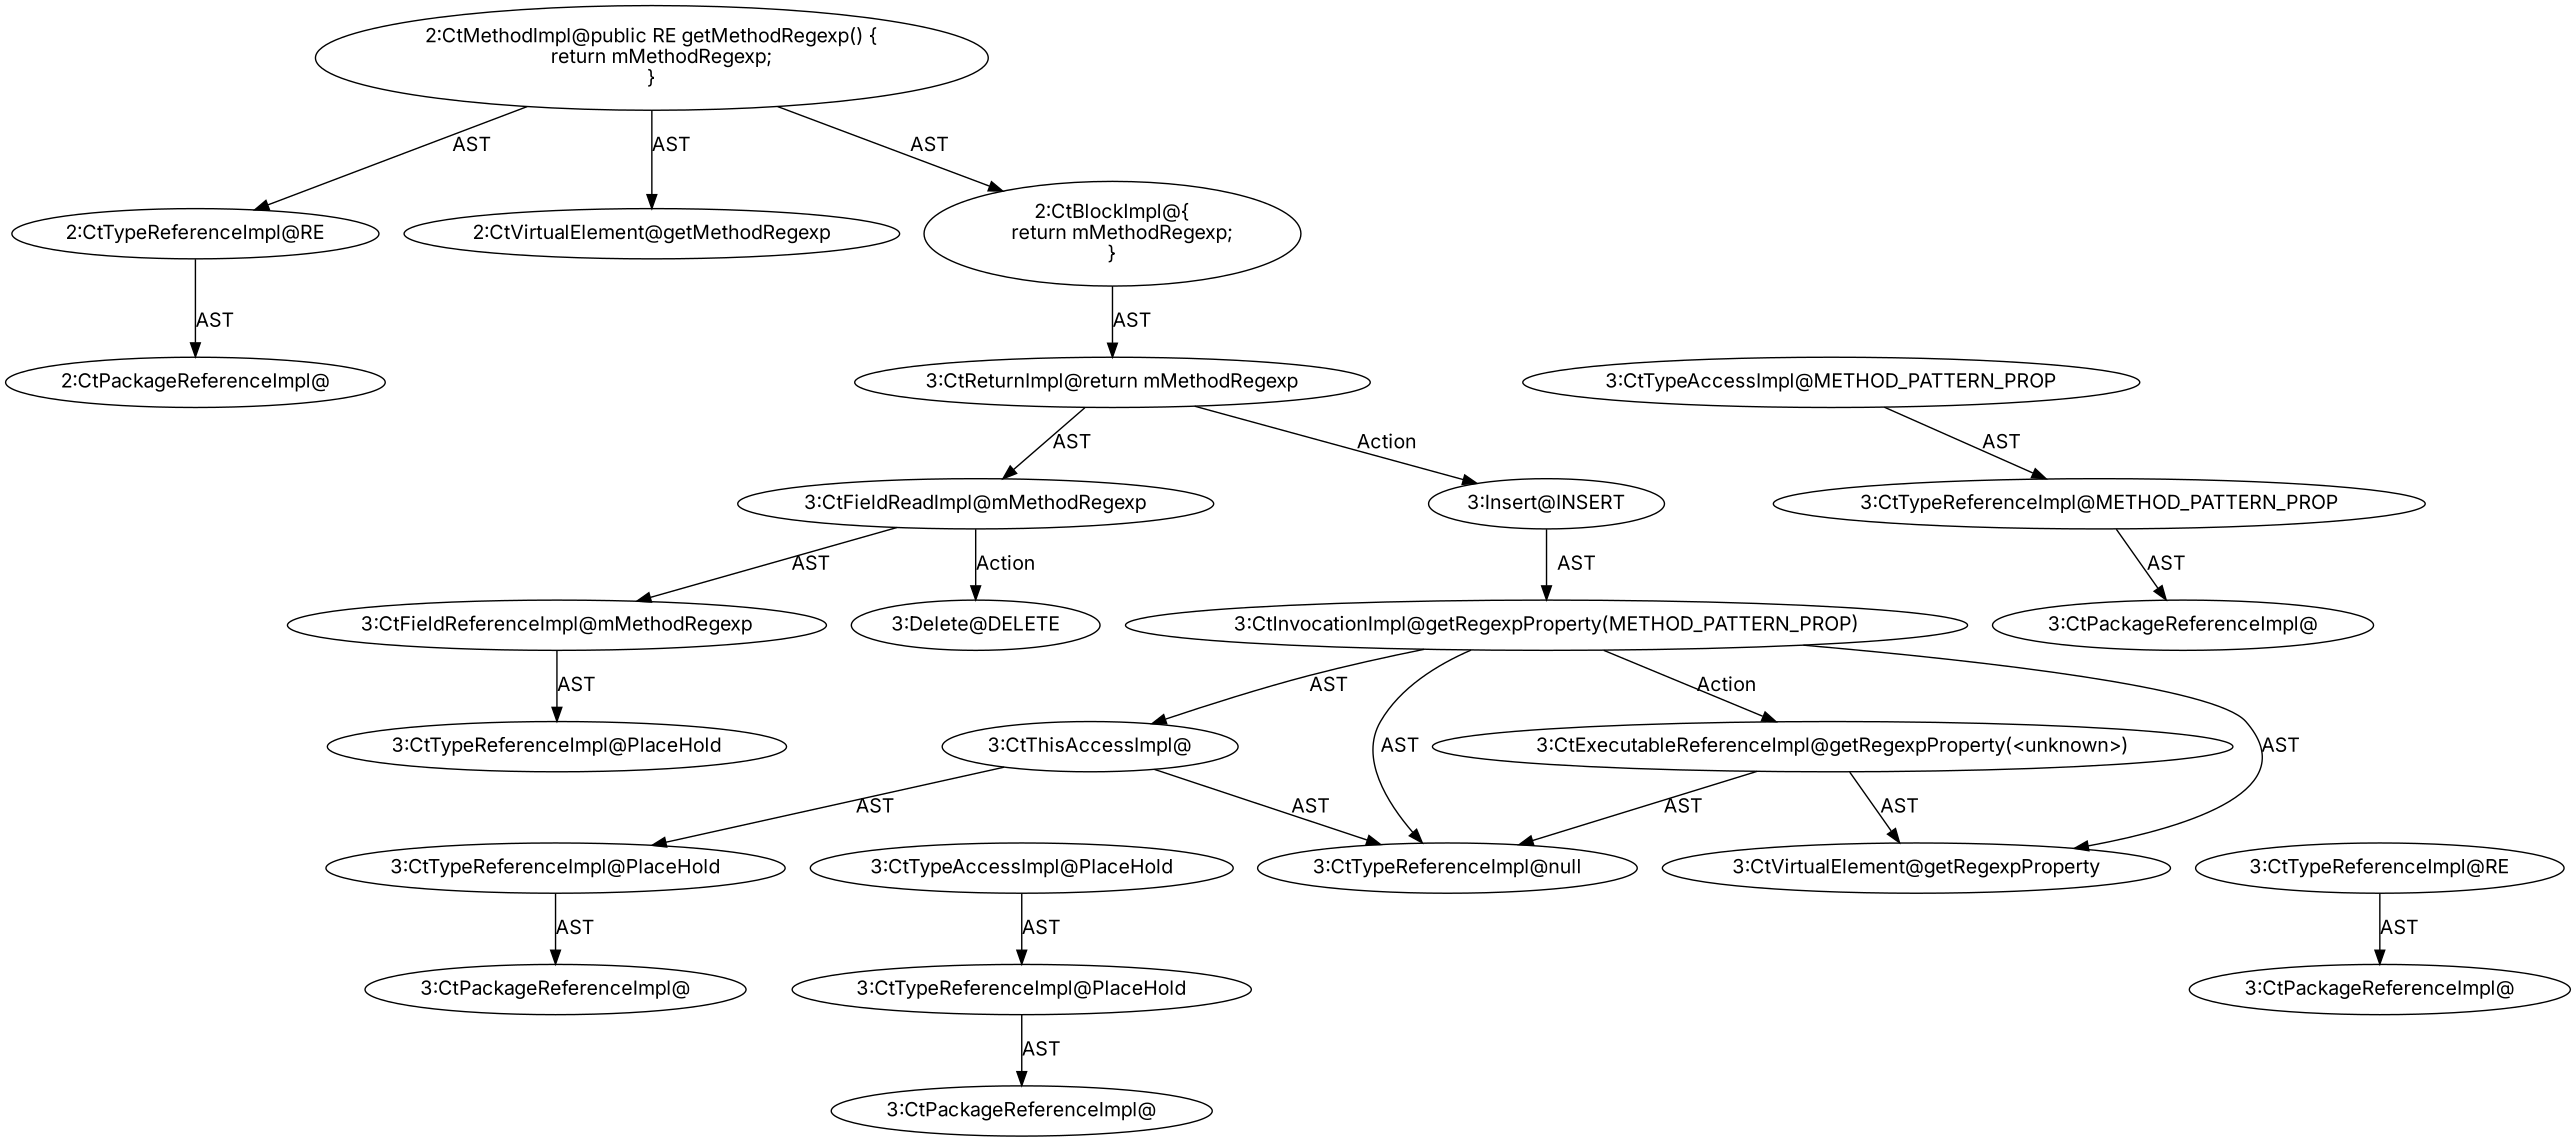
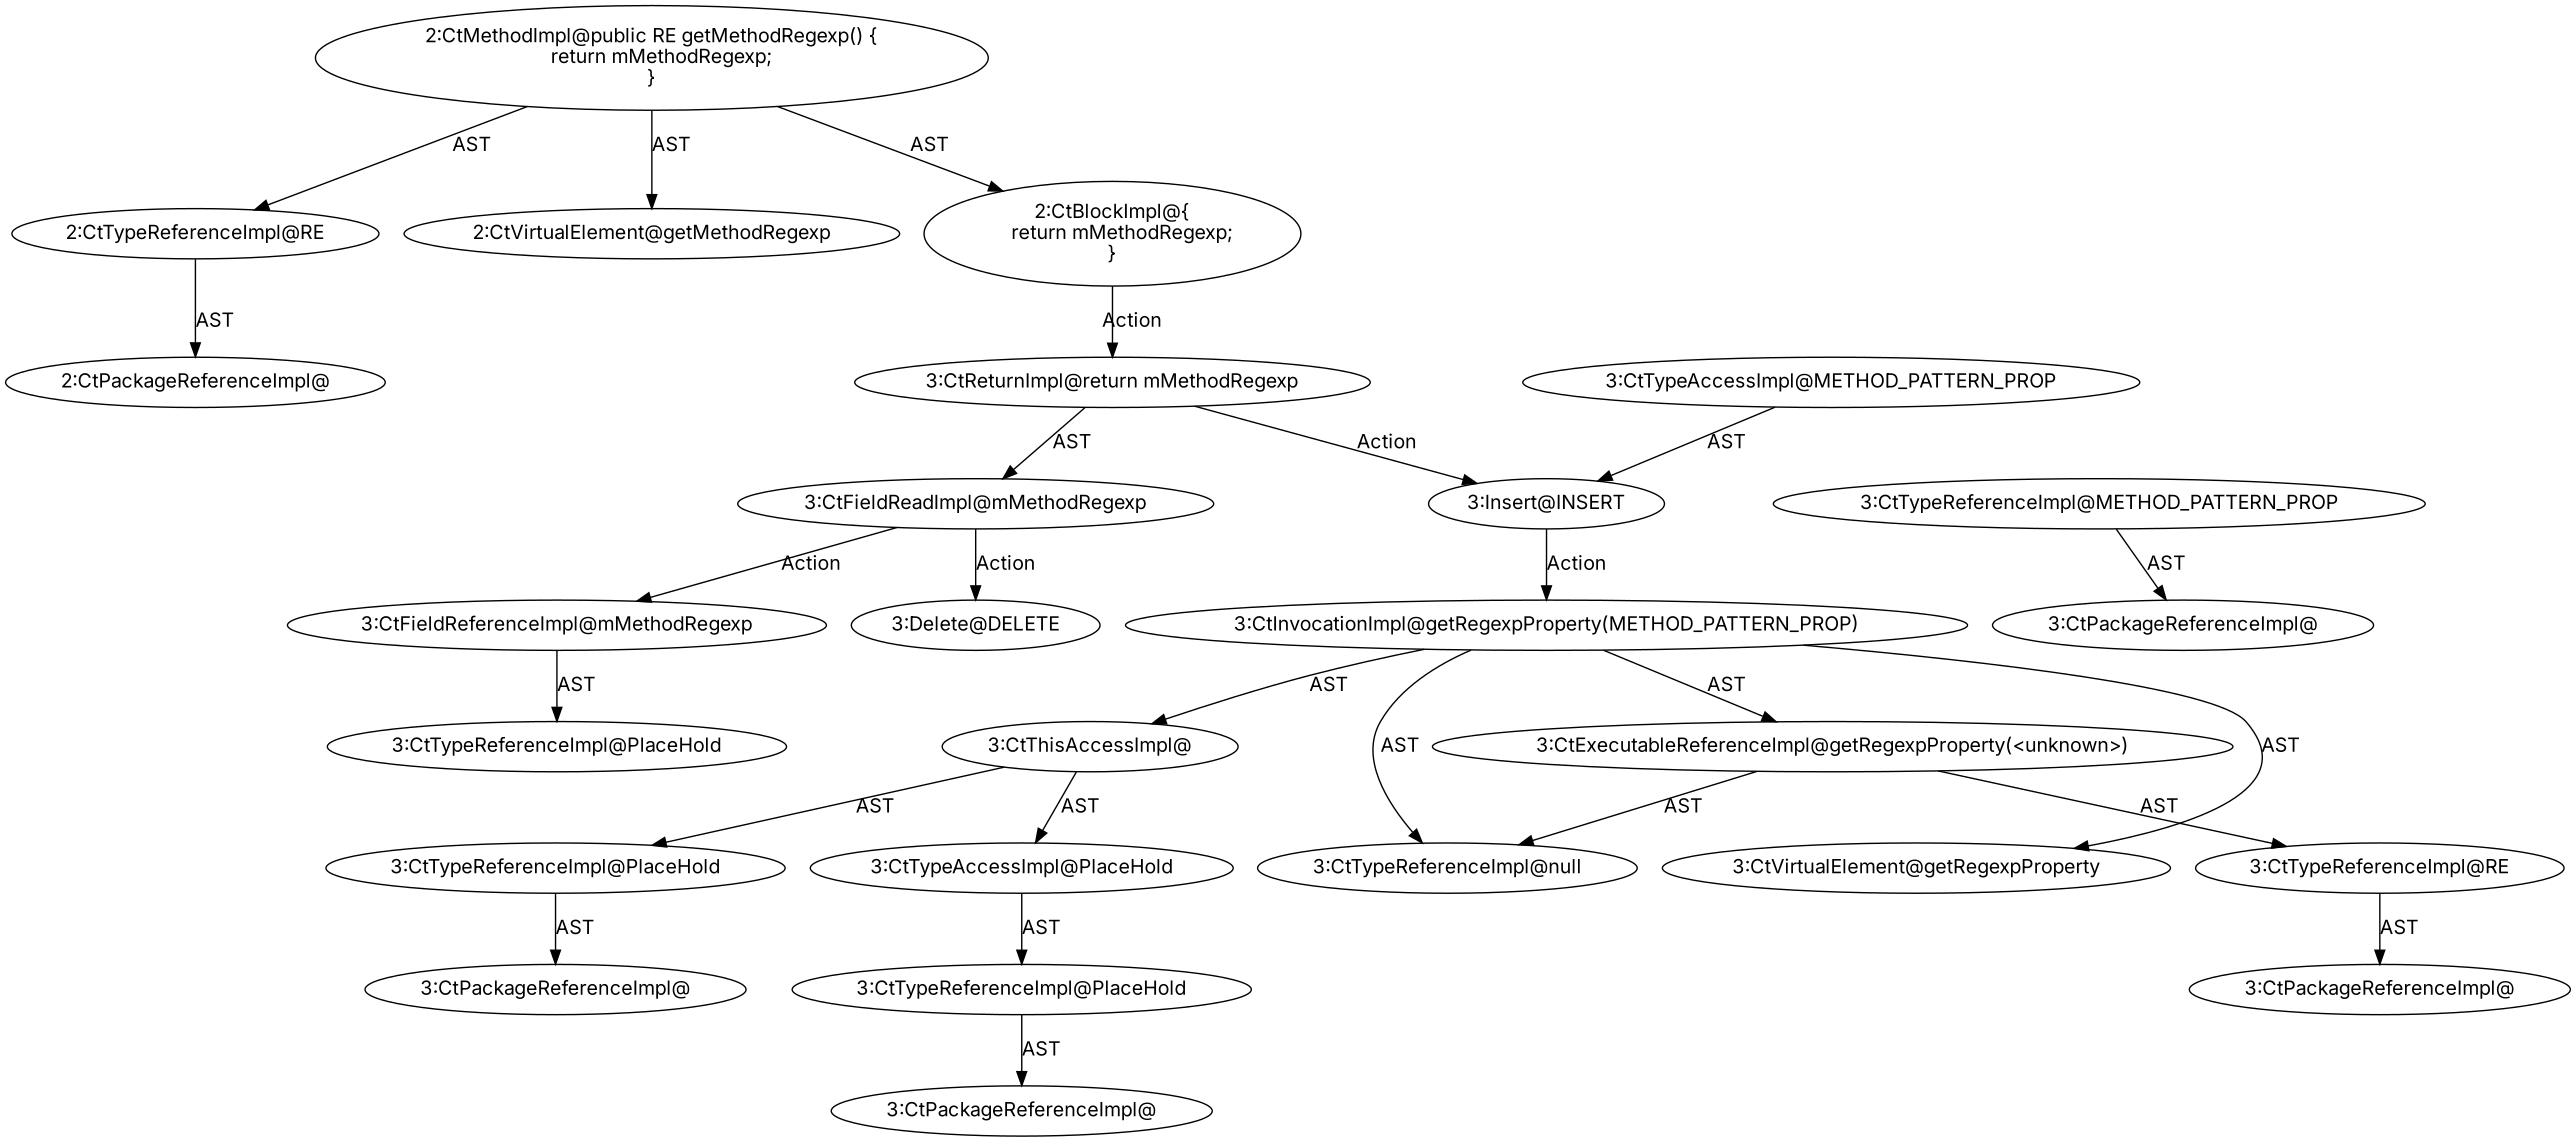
edge "2:CtBlockImpl@{ return mMethodRegexp; }" -> "3:CtReturnImpl@return mMethodRegexp": label "AST" -> "Action"
edge "3:CtTypeAccessImpl@METHOD_PATTERN_PROP" -> "3:CtTypeReferenceImpl@METHOD_PATTERN_PROP": now "3:CtTypeAccessImpl@METHOD_PATTERN_PROP" -> "3:Insert@INSERT"
edge "3:CtFieldReadImpl@mMethodRegexp" -> "3:CtFieldReferenceImpl@mMethodRegexp": label "AST" -> "Action"
edge "3:Insert@INSERT" -> "3:CtInvocationImpl@getRegexpProperty(METHOD_PATTERN_PROP)": label "AST" -> "Action"
edge "3:CtInvocationImpl@getRegexpProperty(METHOD_PATTERN_PROP)" -> "3:CtExecutableReferenceImpl@getRegexpProperty(<unknown>)": label "Action" -> "AST"
edge "3:CtExecutableReferenceImpl@getRegexpProperty(<unknown>)" -> "3:CtVirtualElement@getRegexpProperty": now "3:CtExecutableReferenceImpl@getRegexpProperty(<unknown>)" -> "3:CtTypeReferenceImpl@RE"
edge "3:CtThisAccessImpl@" -> "3:CtTypeReferenceImpl@null": now "3:CtThisAccessImpl@" -> "3:CtTypeAccessImpl@PlaceHold"
